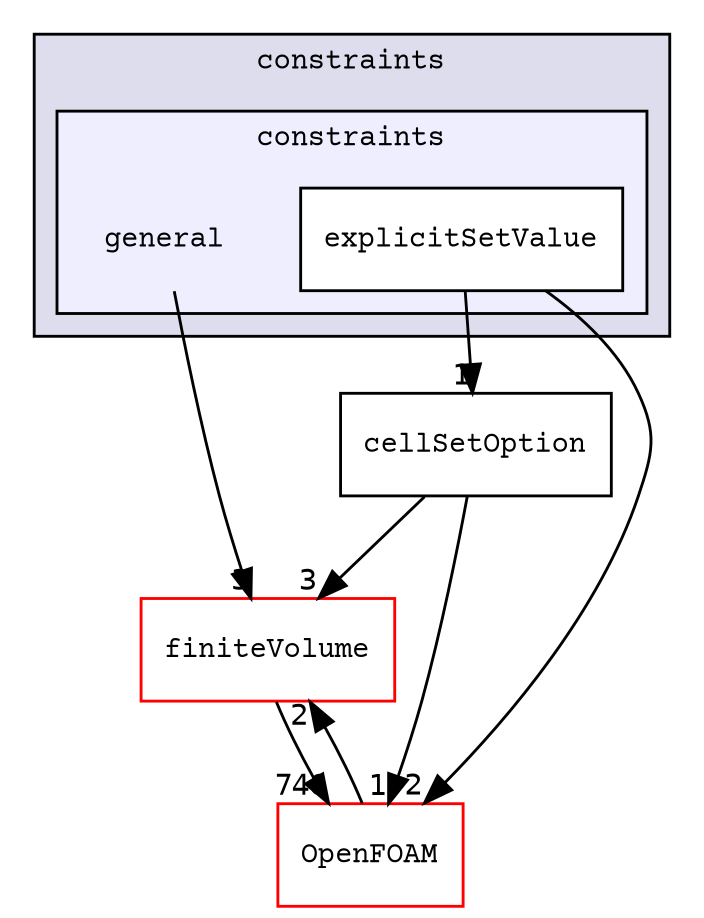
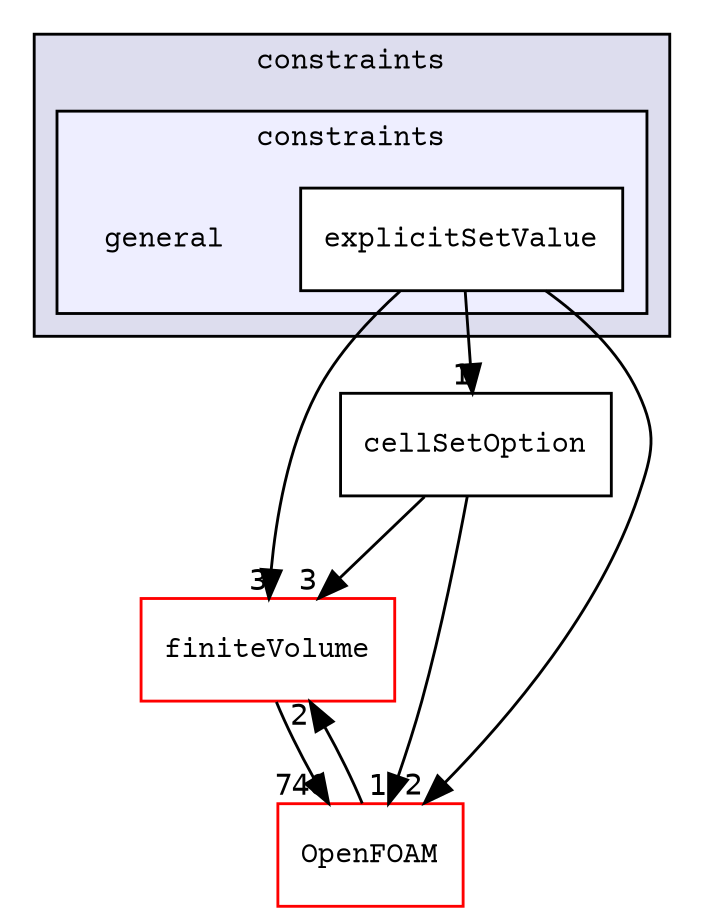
edge "general" -> "finiteVolume": now "explicitSetValue" -> "finiteVolume"
